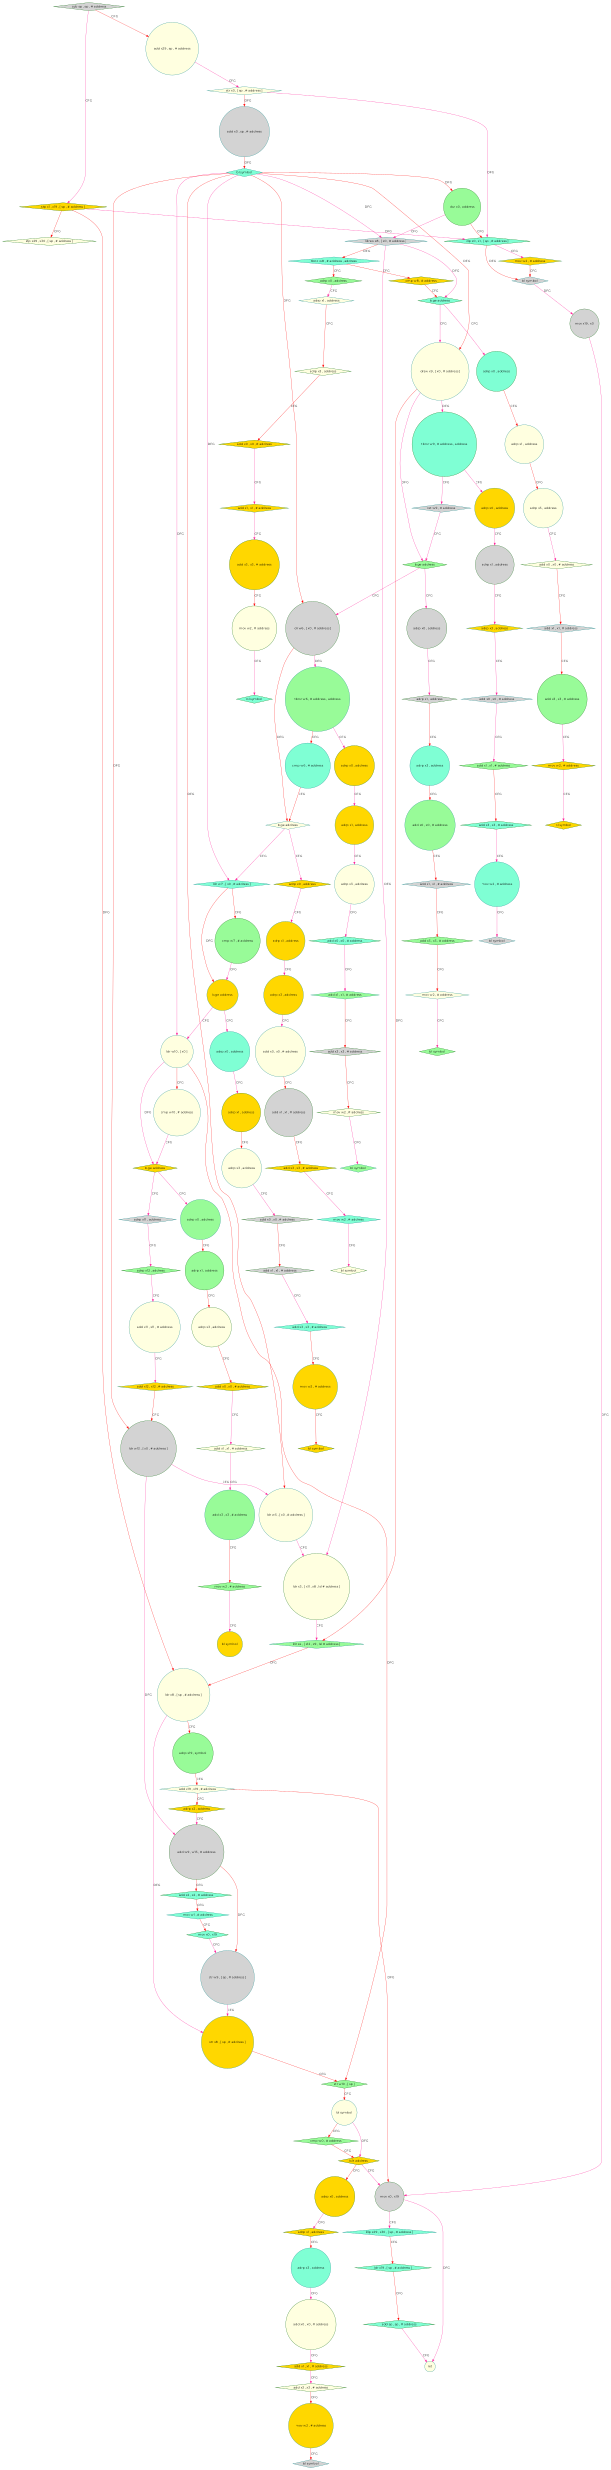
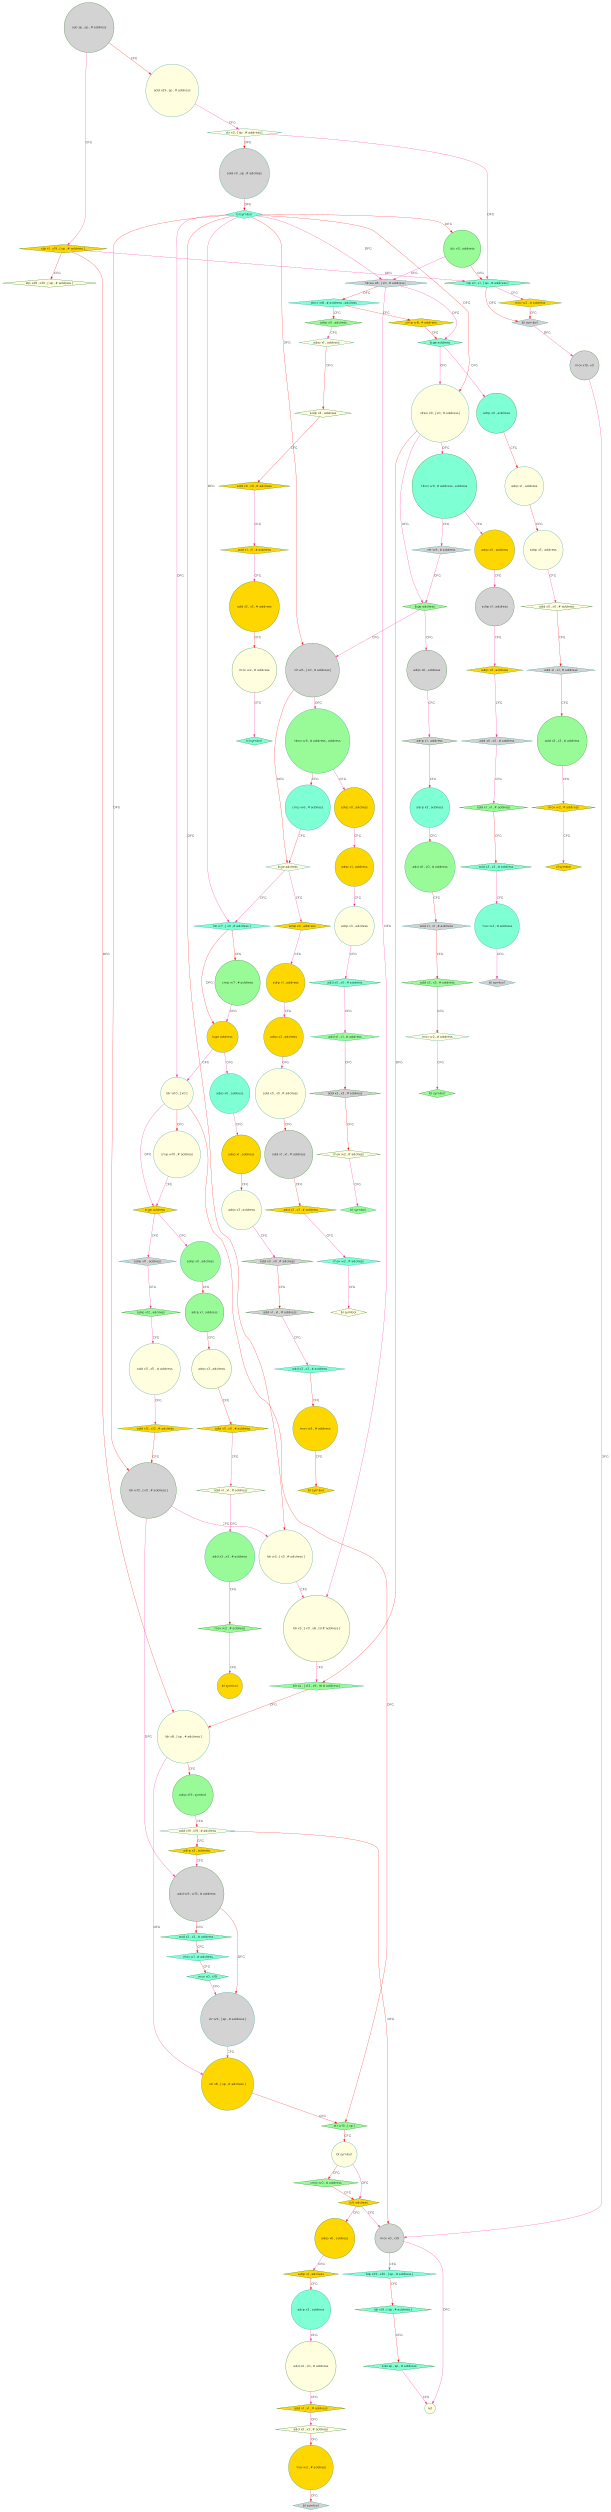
node "sub sp , sp , # address": shape diamond -> circle
